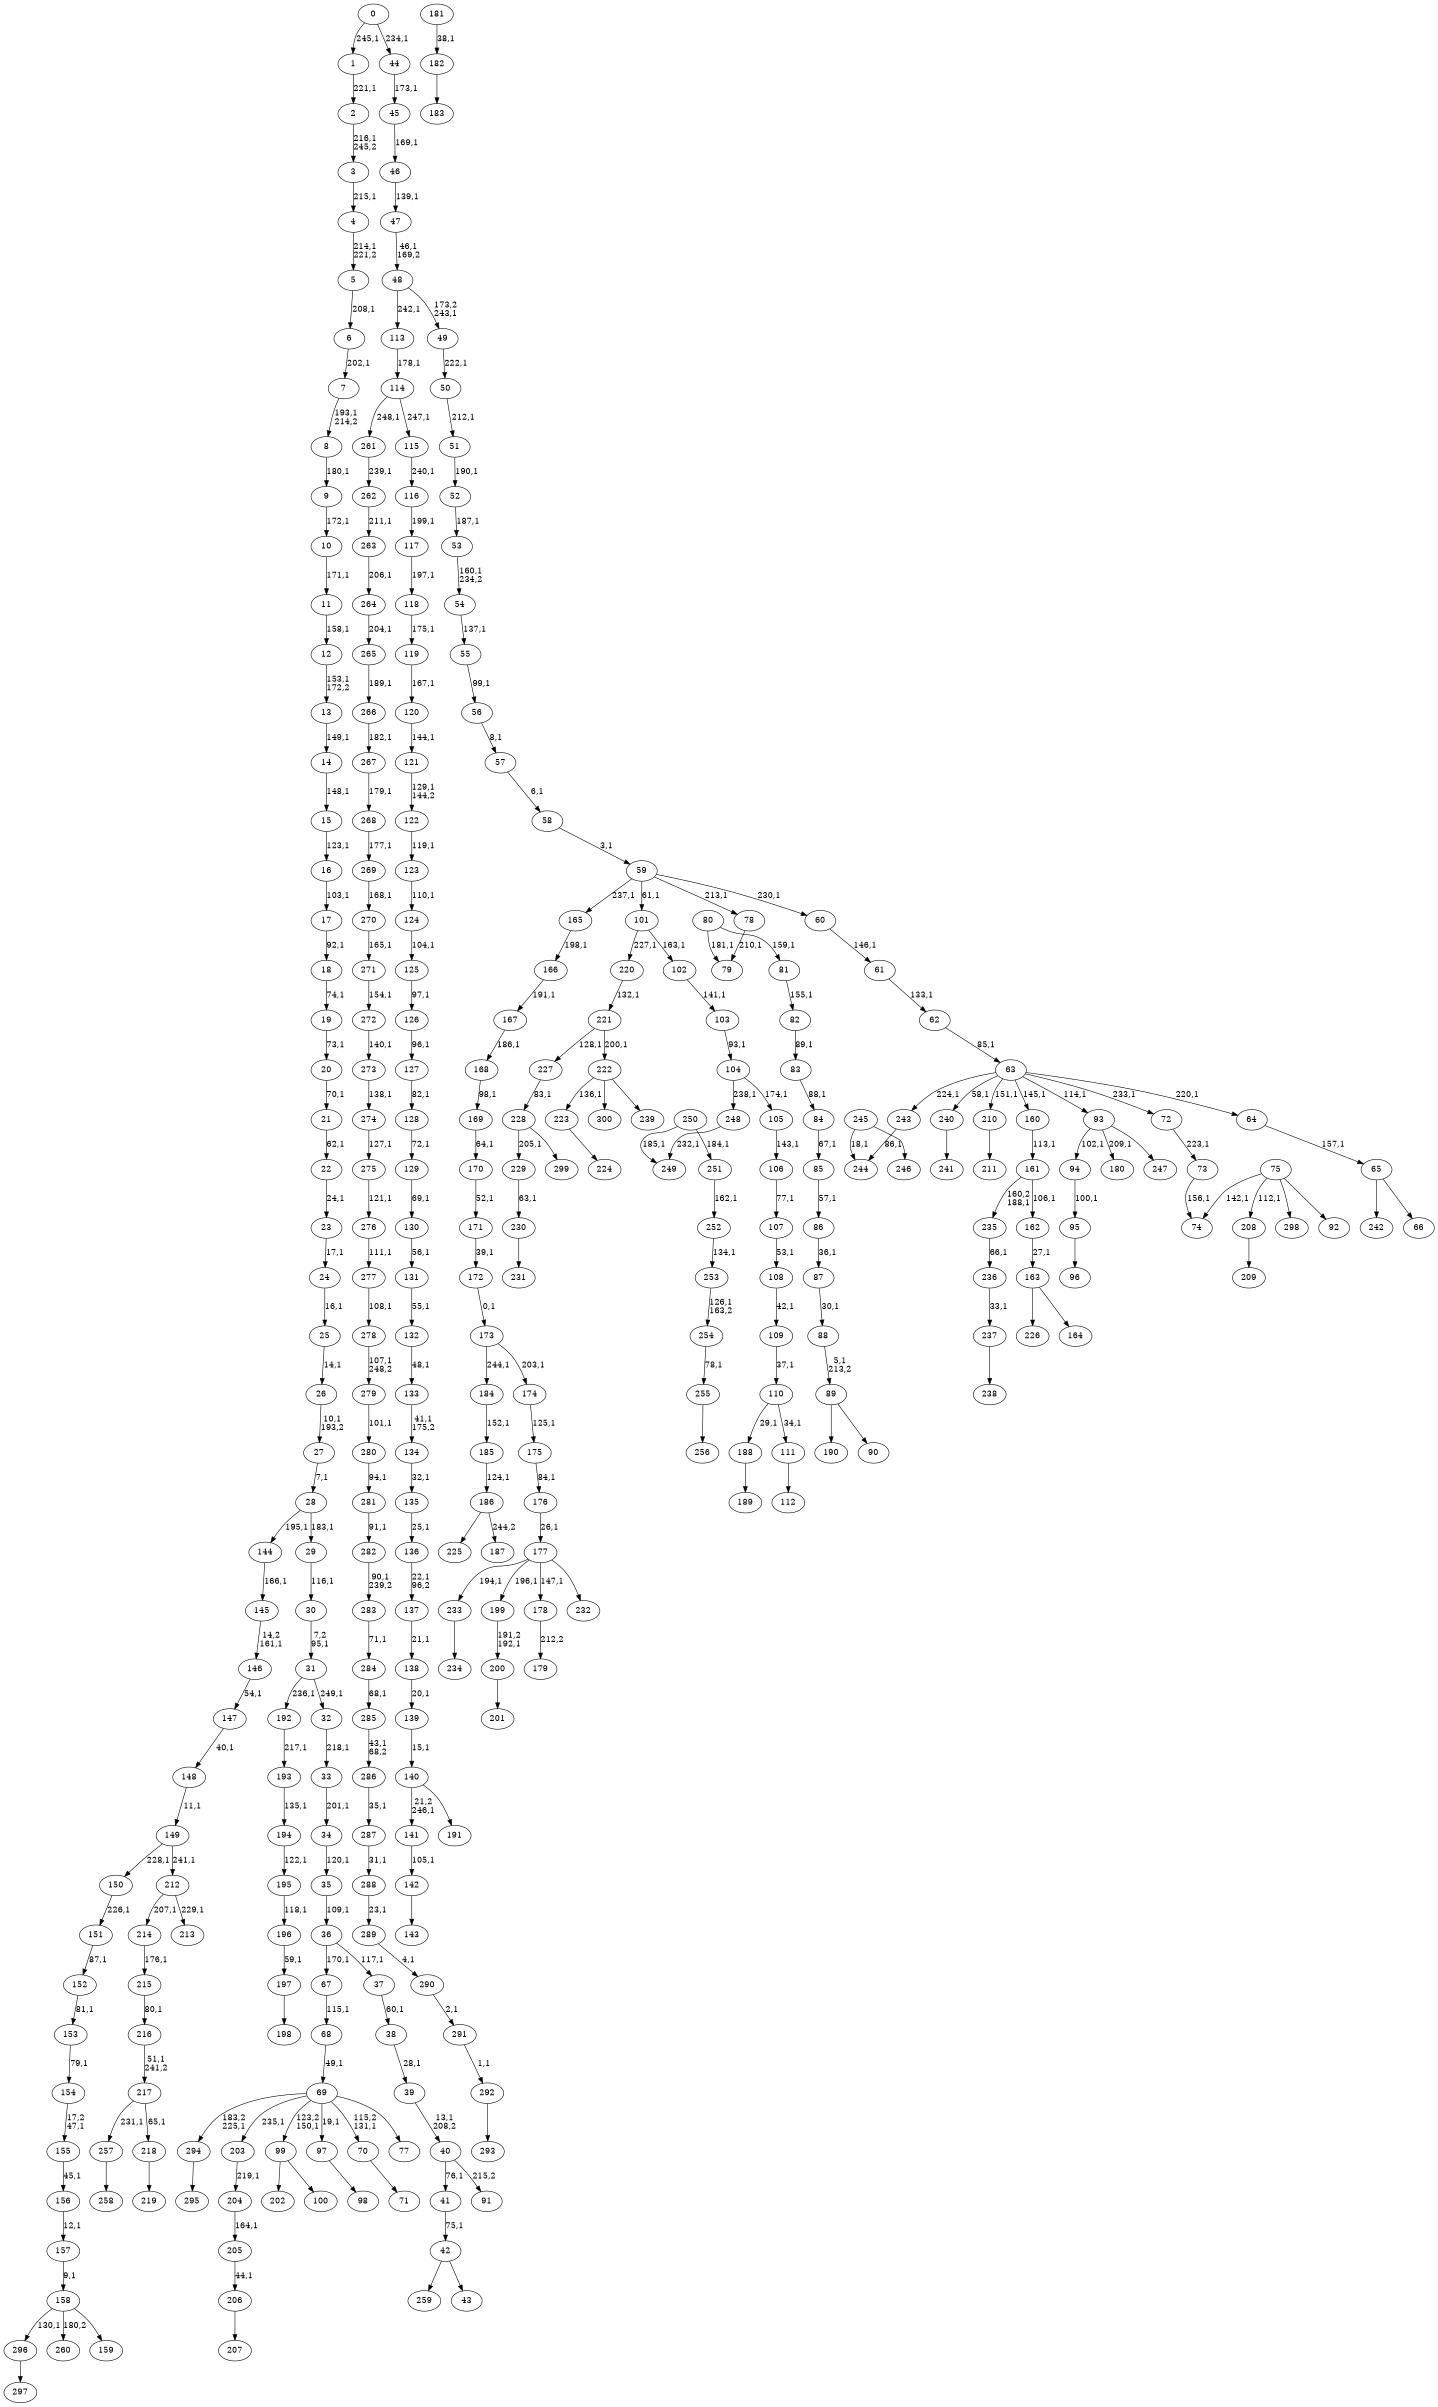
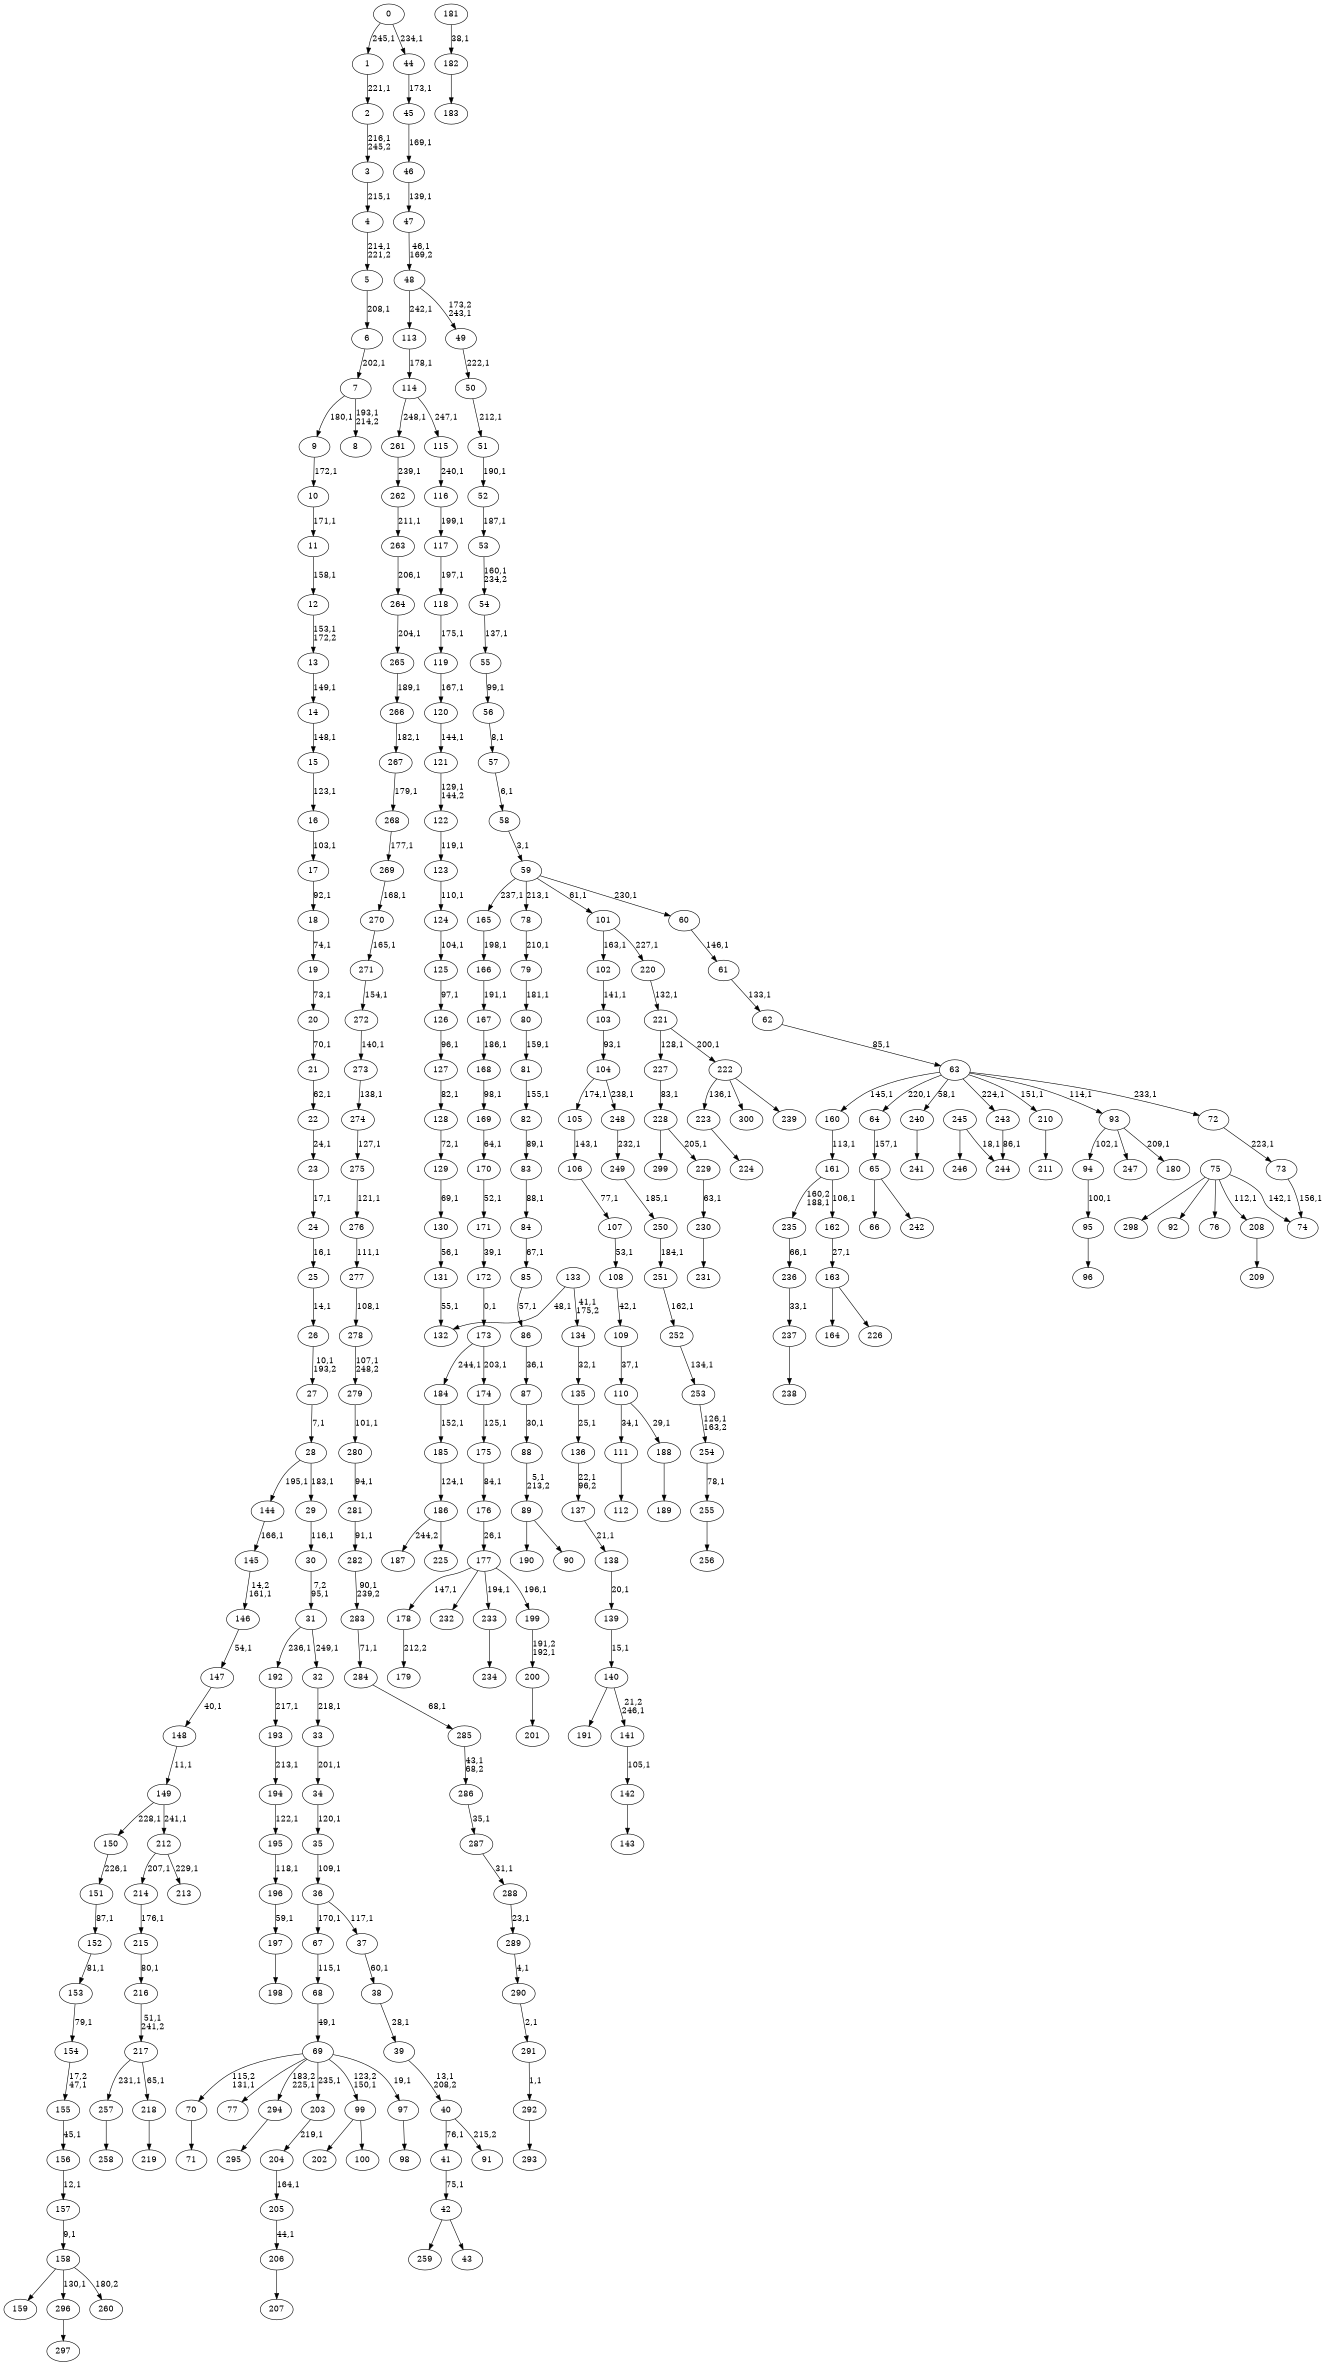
edge "8" -> "9": now "7" -> "9"
edge "80" -> "79": reversed
edge "250" -> "249": reversed
node "76": added
edge "132" -> "133": reversed
edge "193" -> "194": label "135,1" -> "213,1"
